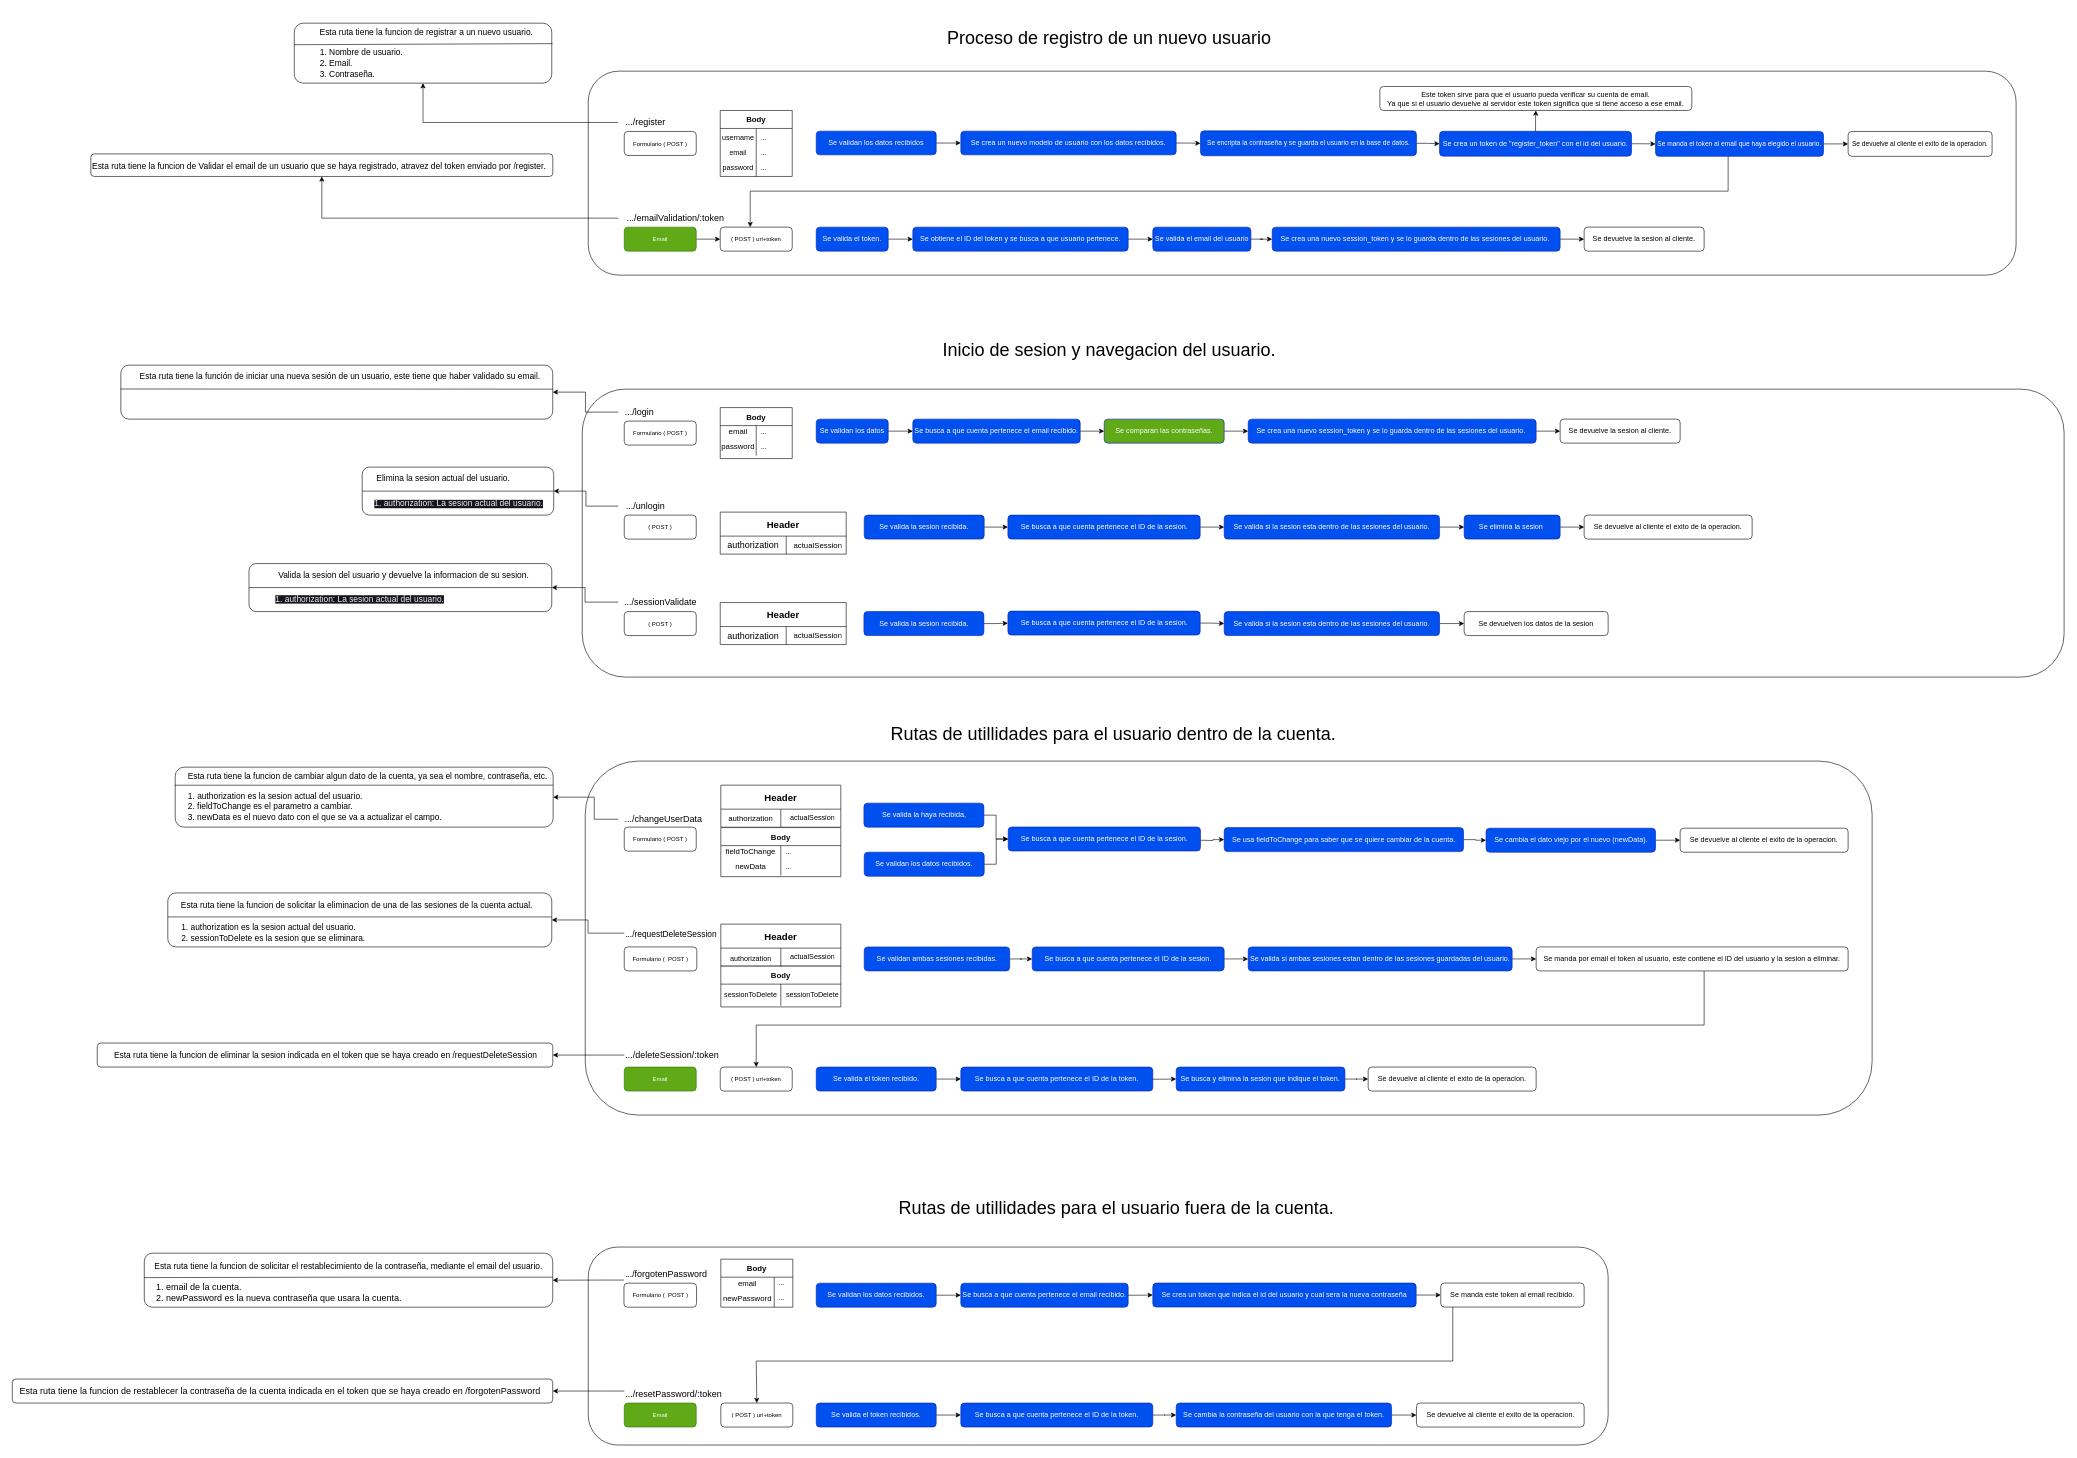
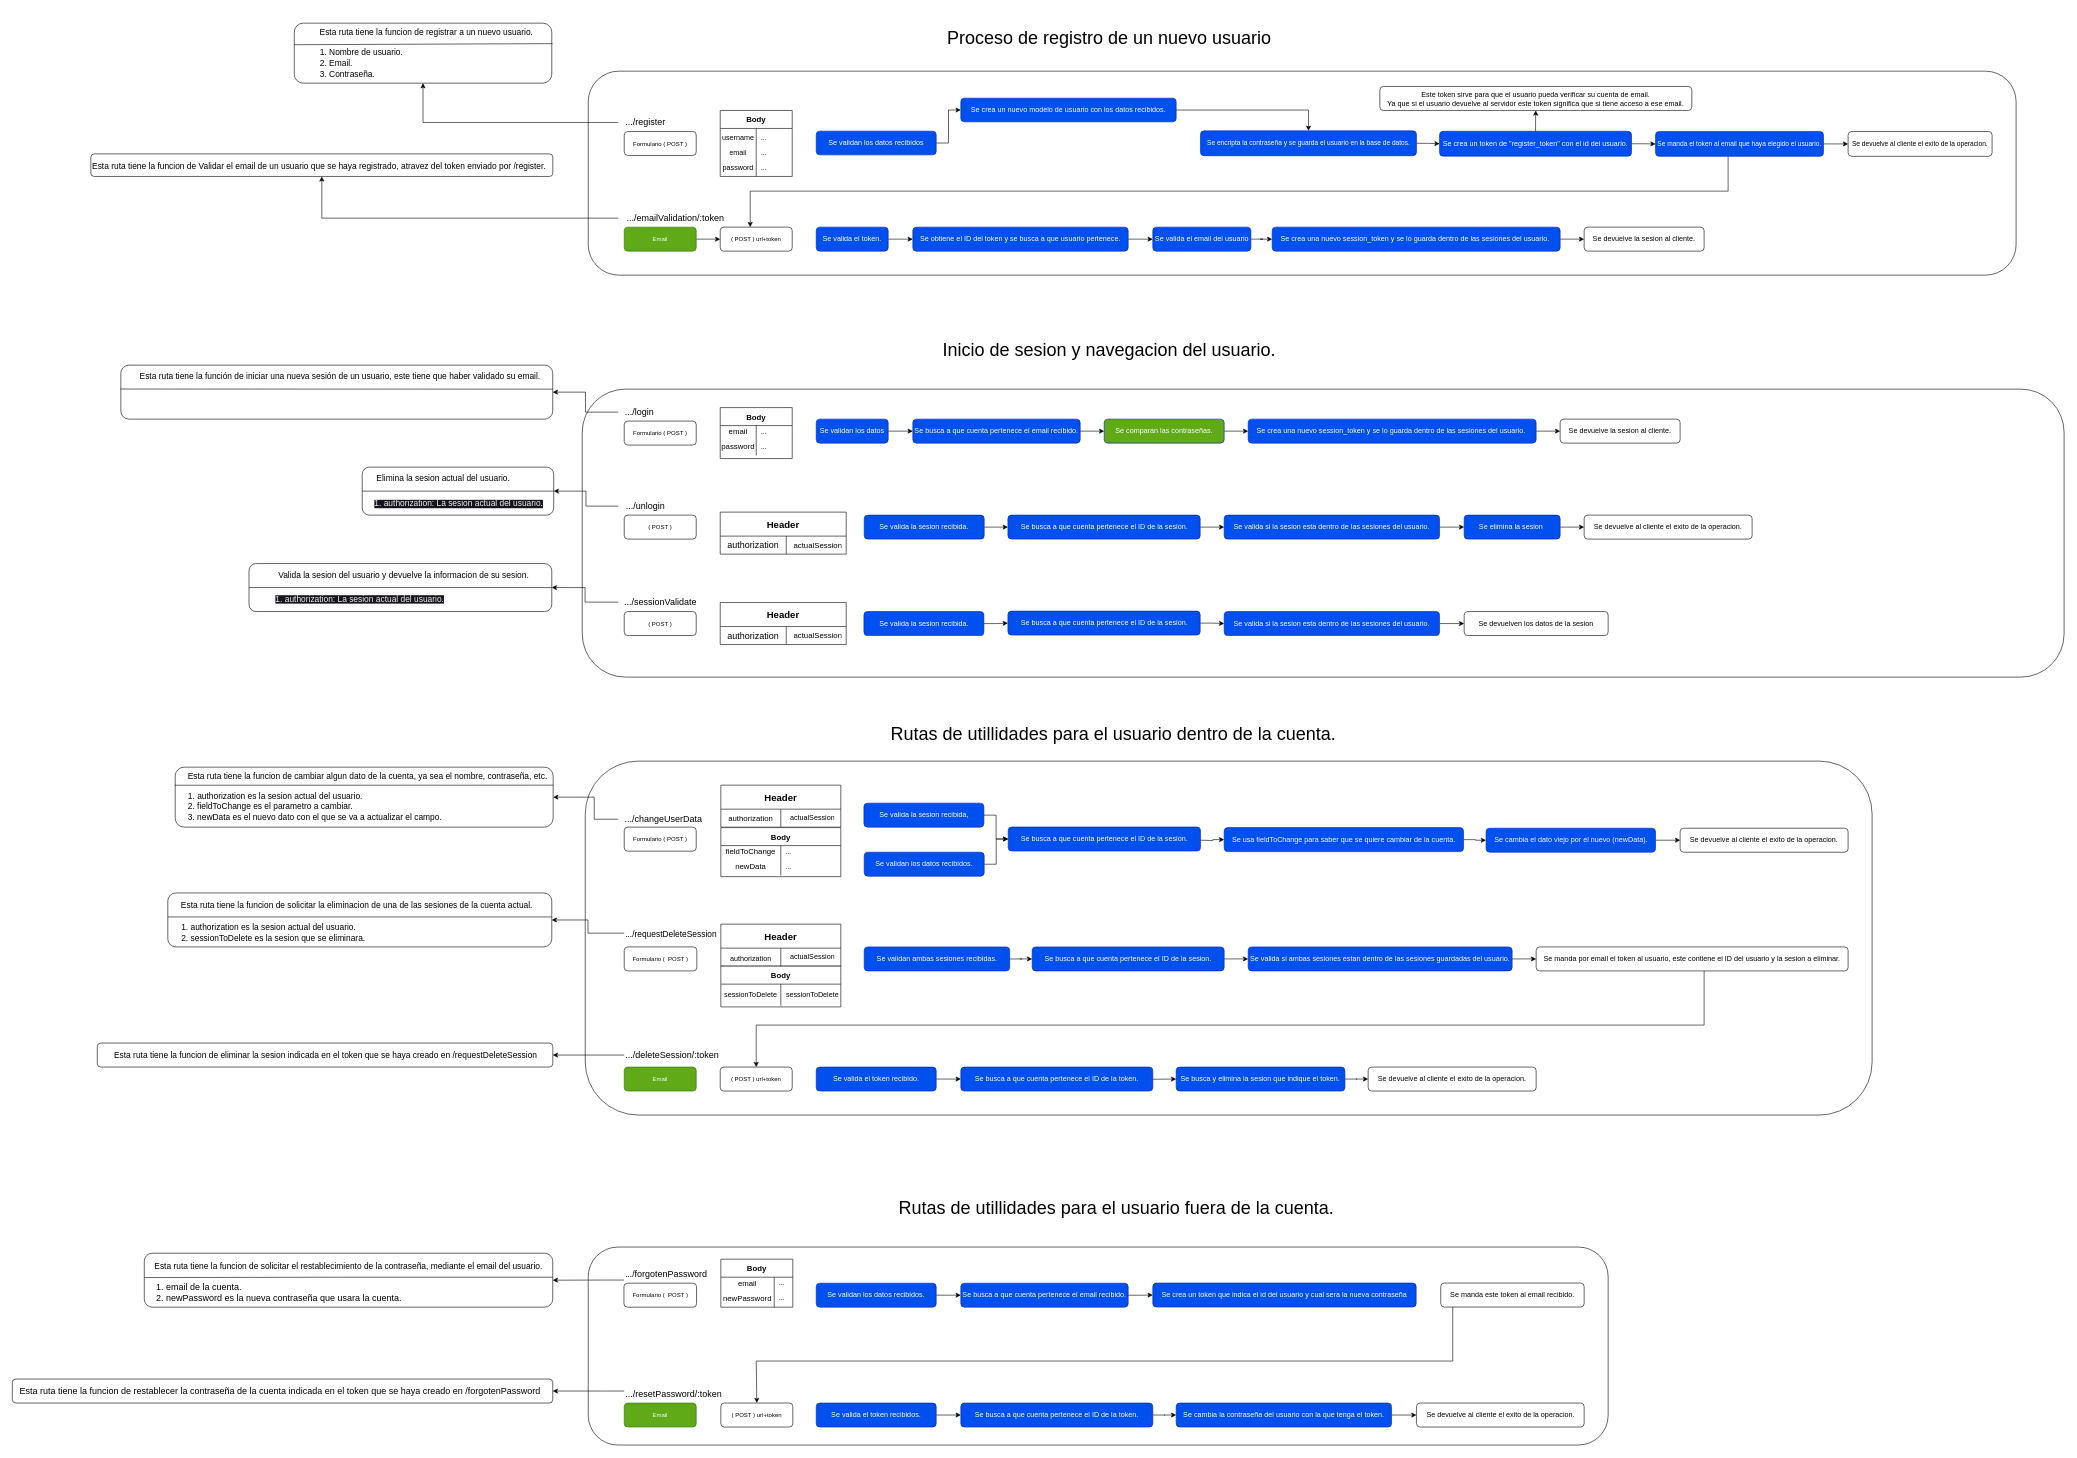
node "Se crea un nuevo modelo de usuario con los datos recibidos.": moved (1069, 143) -> (1069, 110)
node "Se valida la haya recibida,": label "Se valida la haya recibida," -> "Se valida la sesion recibida,"
edge "Se crea un token que indica el id del usuario y cual sera la nueva contraseña" -> "Se manda este token al email recibido.": removed
